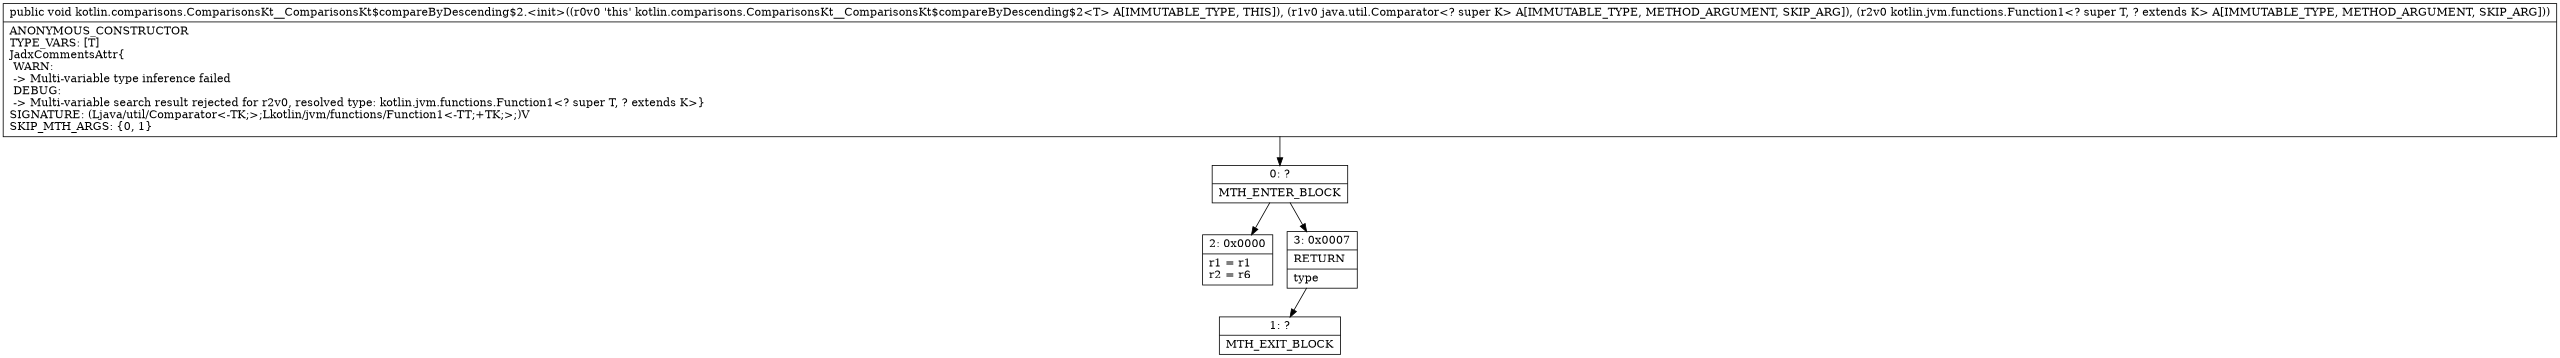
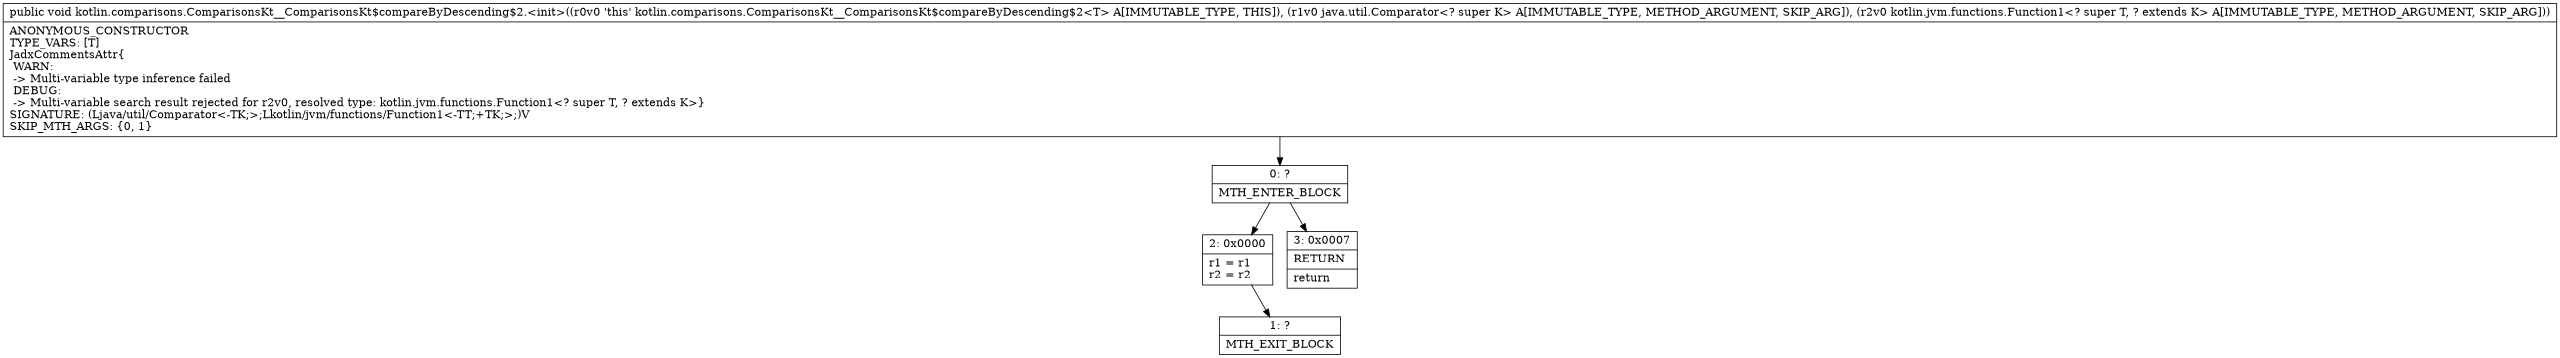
node "2: 0x0000": text "r2 = r6" -> "r2 = r2"
node "3: 0x0007": text "type" -> "return"
edge "3: 0x0007" -> "1: ?": now "2: 0x0000" -> "1: ?"
